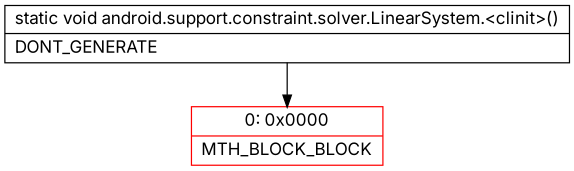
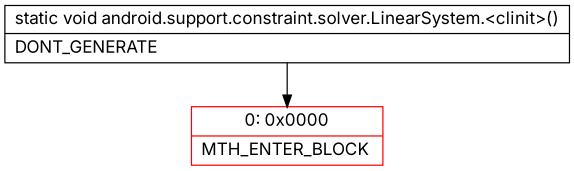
node "0: 0x0000": text "MTH_BLOCK_BLOCK" -> "MTH_ENTER_BLOCK"
